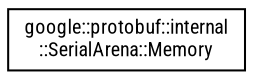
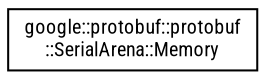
node "google::protobuf::internal ::SerialArena::Memory": label "google::protobuf::internal ::SerialArena::Memory" -> "google::protobuf::protobuf ::SerialArena::Memory"
